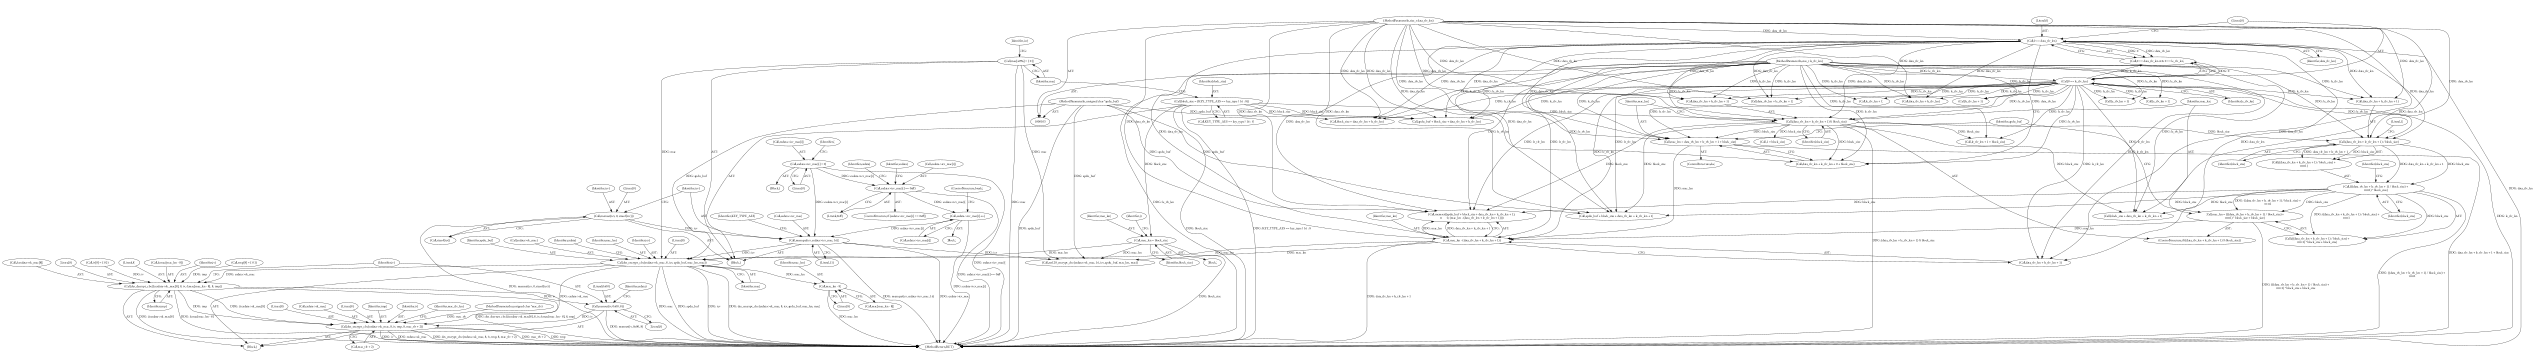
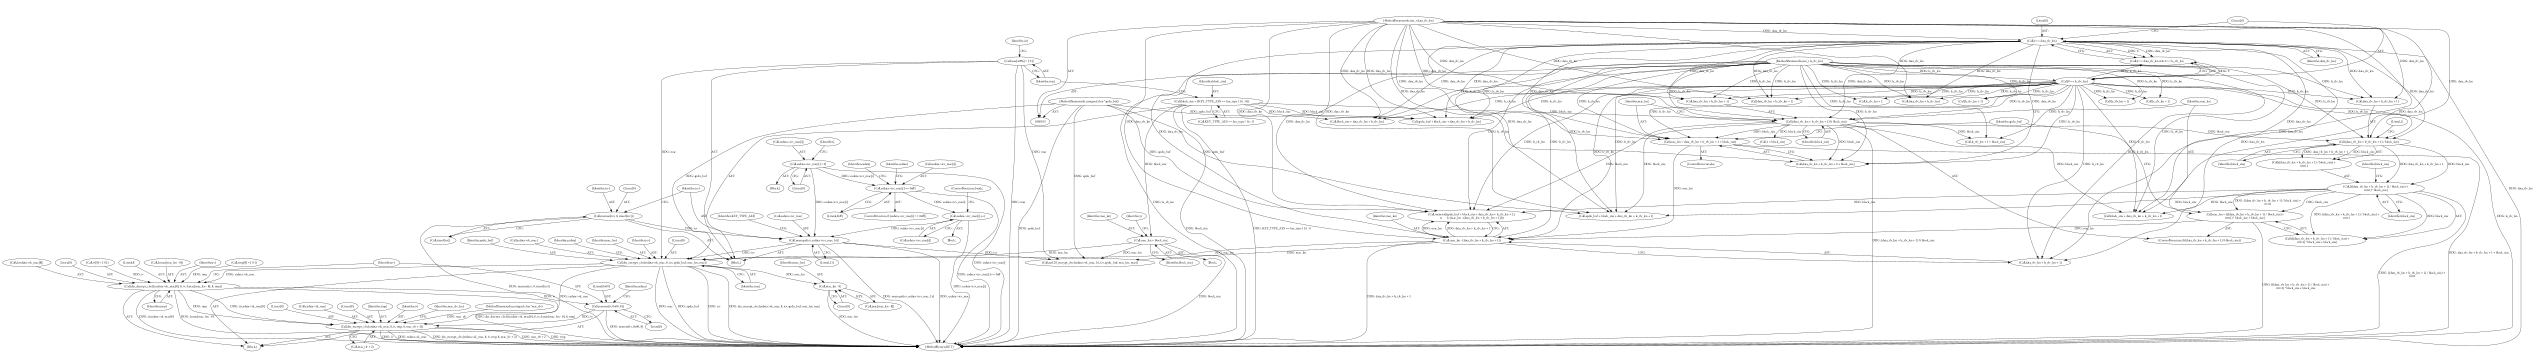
edge "(Call,0 == data_tlv_len)" -> "(Call,block_size + data_tlv_len + le_tlv_len + 1)": added, label "DDG: data_tlv_len"
node "(Identifier,le_tlv_len)": removed
edge "(Call,mac[mac_len - 8])" -> "(Call,mac_len - 8)": label "CFG: " -> "KEY: "
